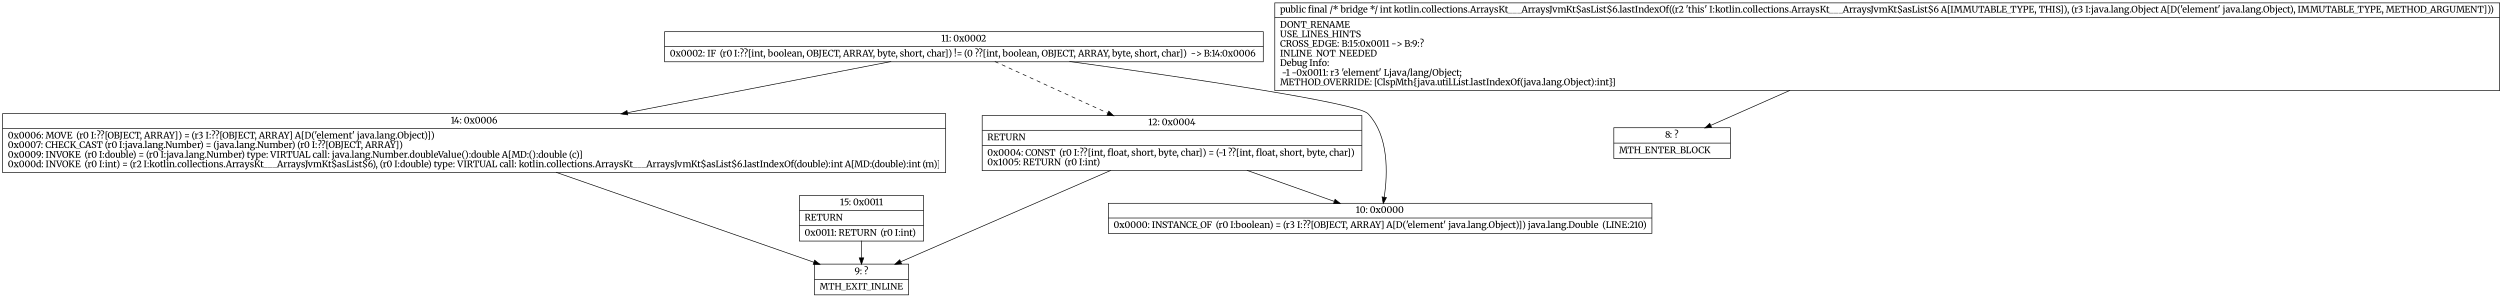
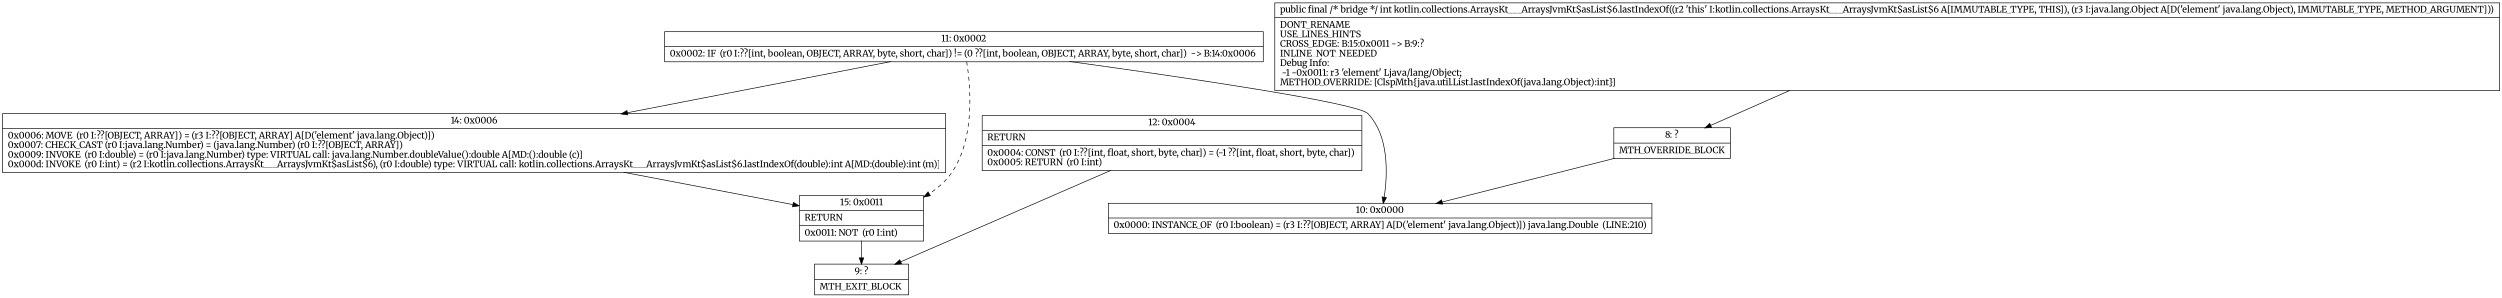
edge "11: 0x0002" -> "12: 0x0004": now "11: 0x0002" -> "15: 0x0011"
node "8: ?": text "MTH_ENTER_BLOCK" -> "MTH_OVERRIDE_BLOCK"
node "12: 0x0004": text "0x1005: RETURN  (r0 I:int)" -> "0x0005: RETURN  (r0 I:int)"
edge "12: 0x0004" -> "10: 0x0000": now "8: ?" -> "10: 0x0000"
edge "14: 0x0006" -> "9: ?": now "14: 0x0006" -> "15: 0x0011"
node "15: 0x0011": text "0x0011: RETURN  (r0 I:int)" -> "0x0011: NOT  (r0 I:int)"
node "9: ?": text "MTH_EXIT_INLINE" -> "MTH_EXIT_BLOCK"
